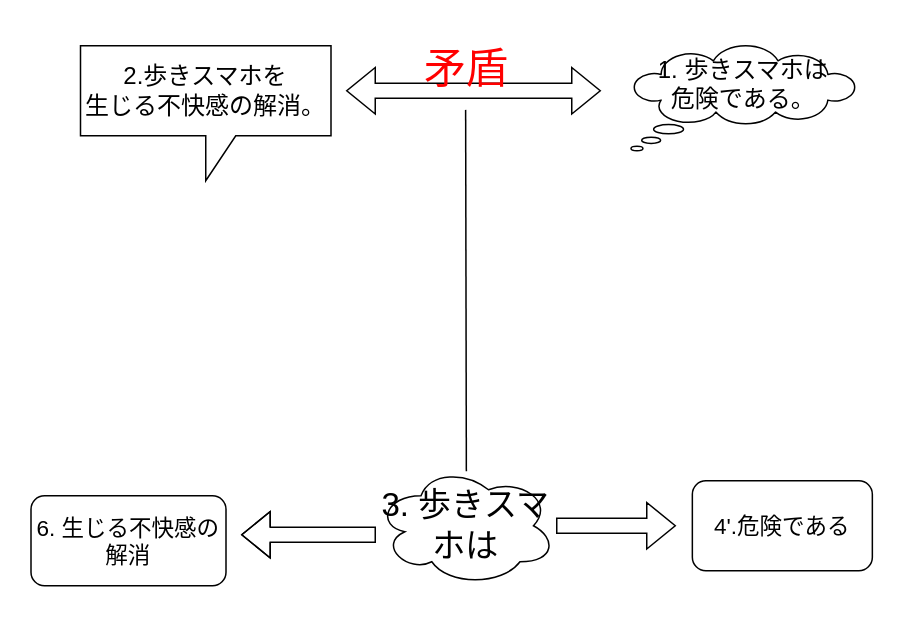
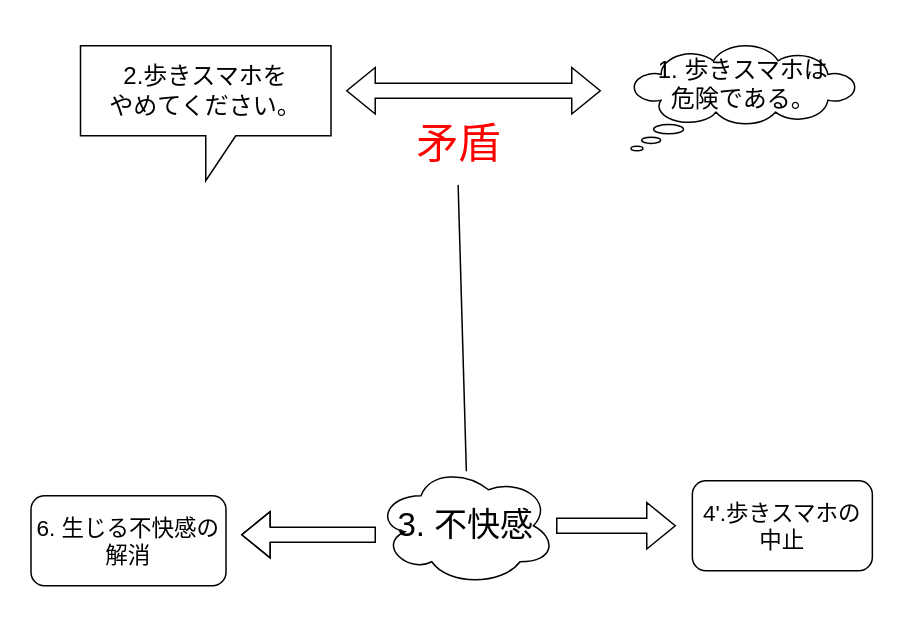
node "矛盾": moved (466, 68) -> (458, 143)
node "2.歩きスマホを 生じる不快感の解消。": label "2.歩きスマホを 生じる不快感の解消。" -> "2.歩きスマホを やめてください。"
node "3. 歩きスマホは": label "3. 歩きスマホは" -> "3. 不快感"
node "4'.危険である": label "4'.危険である" -> "4'.歩きスマホの中止"
